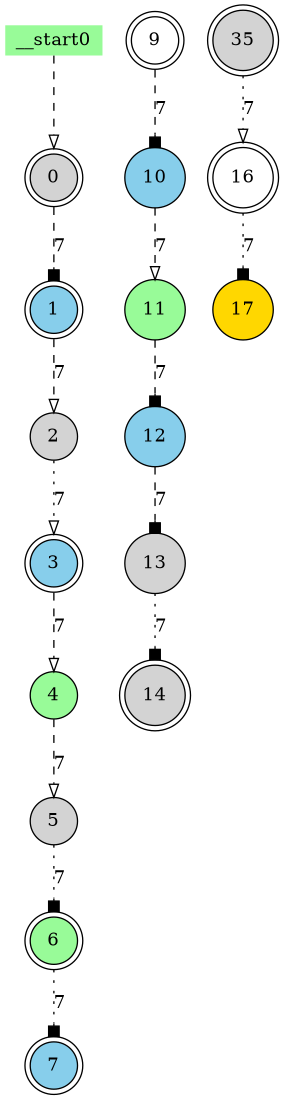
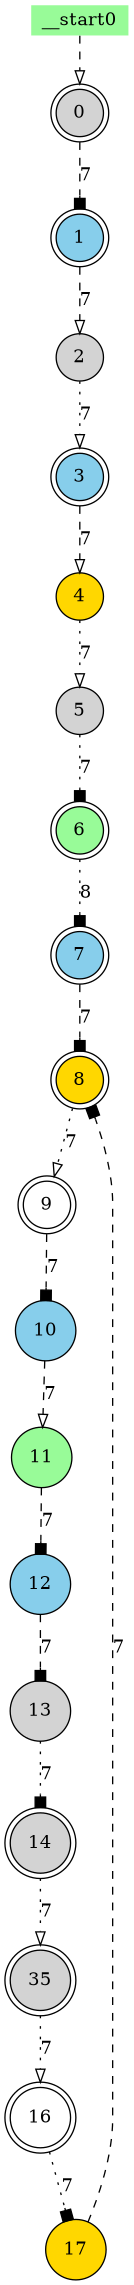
node "4": fillcolor palegreen -> gold
edge "4" -> "5": style dashed -> dotted
edge "6" -> "7": label "7" -> "8"
node "8": added
edge "14" -> "35": added, label "7"
